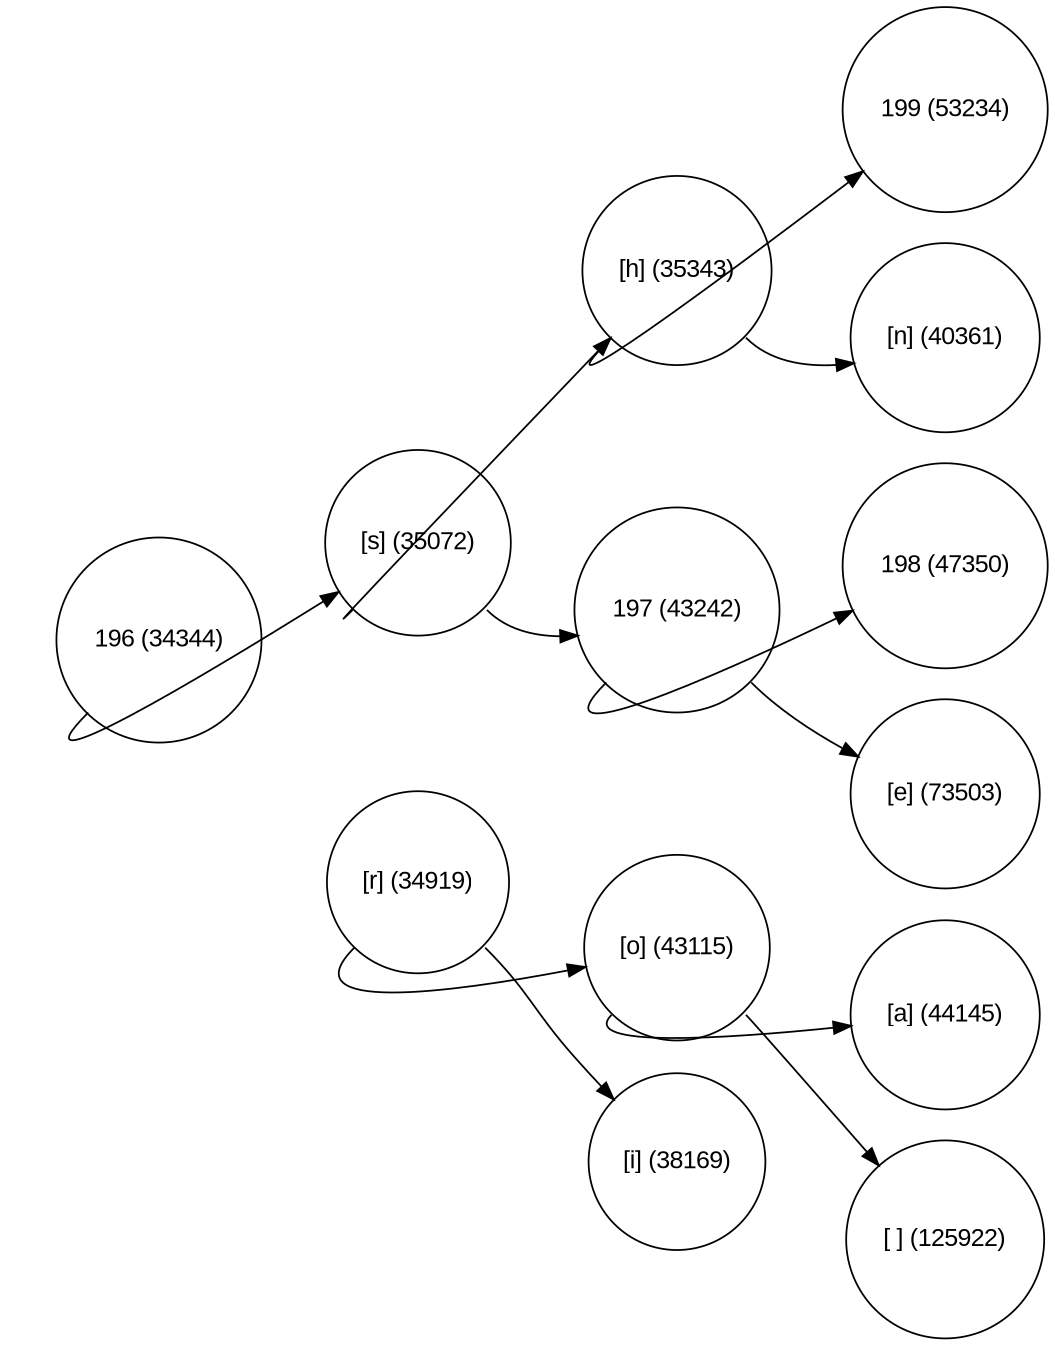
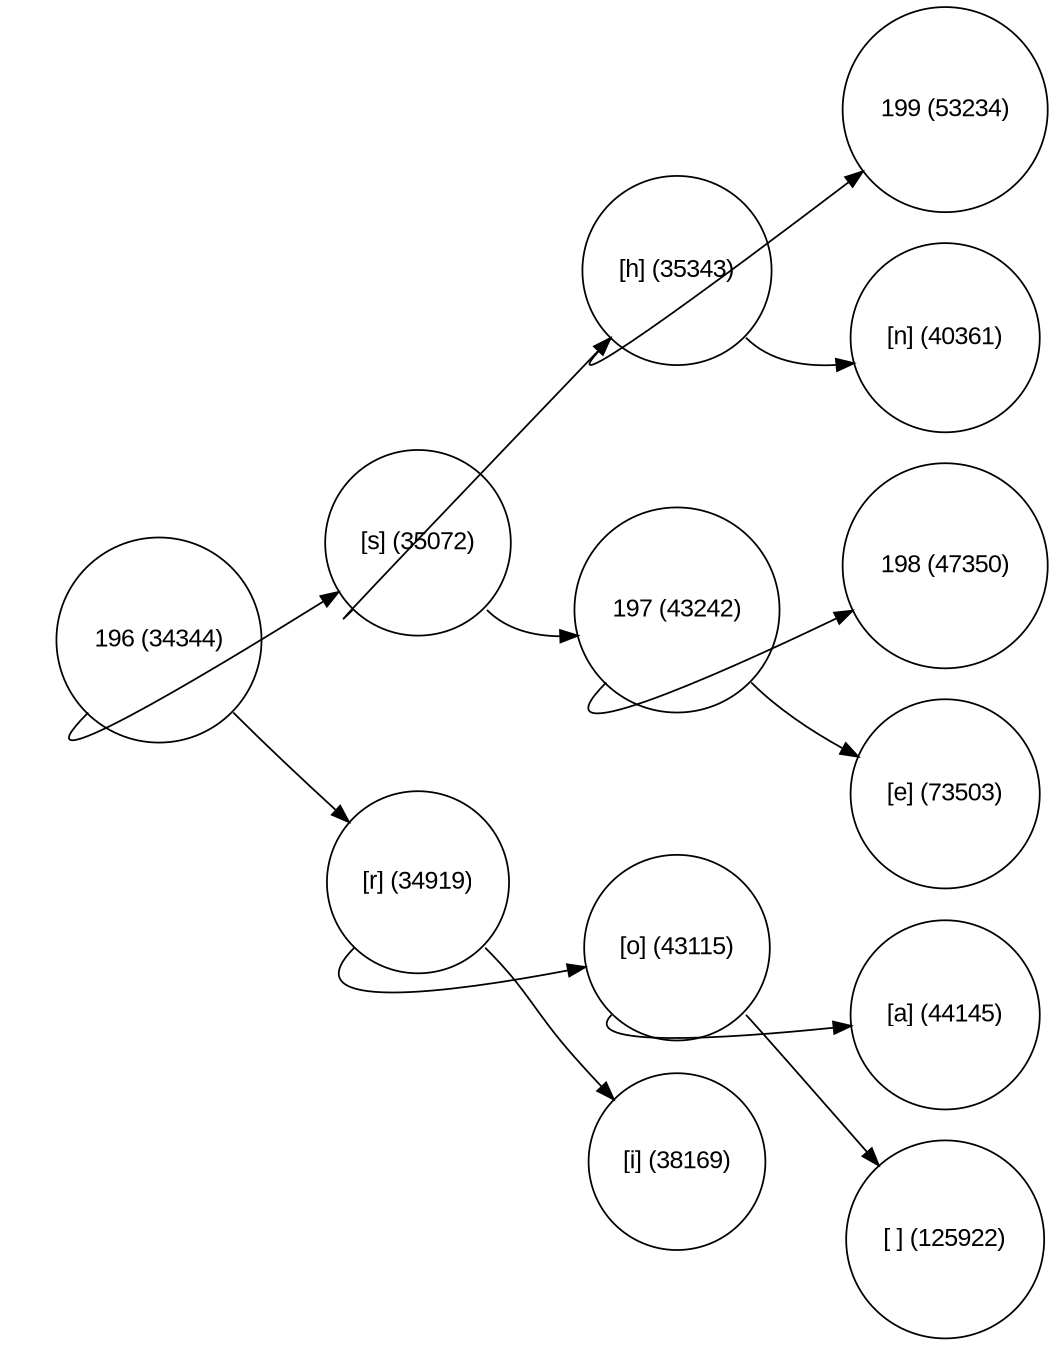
edge "196 (34344)" -> "[r] (34919)": added
